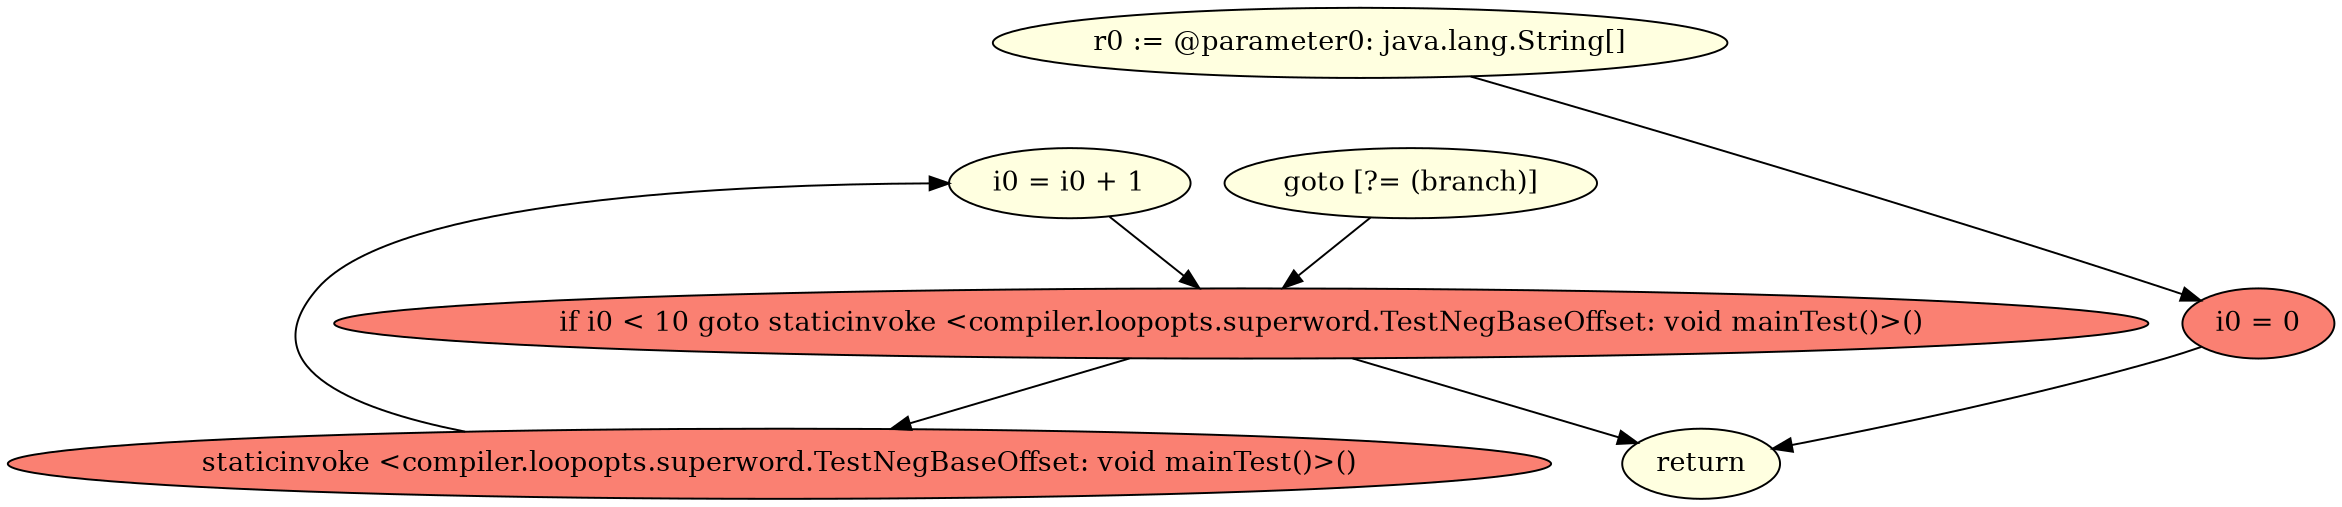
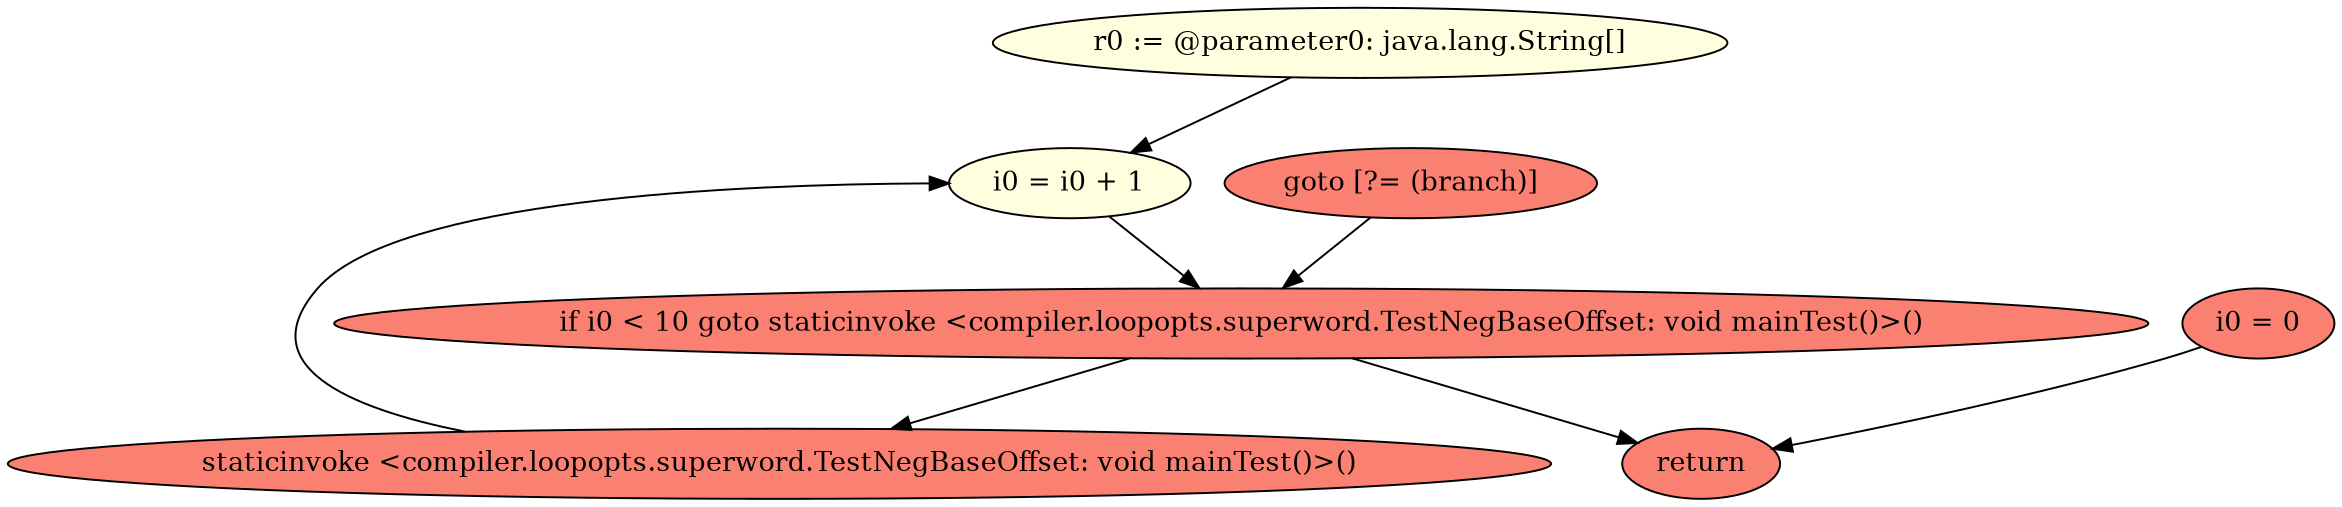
edge "r0 := @parameter0: java.lang.String[]" -> "i0 = 0": now "r0 := @parameter0: java.lang.String[]" -> "i0 = i0 + 1"
node "goto [?= (branch)]": fillcolor lightyellow -> salmon
node "return": fillcolor lightyellow -> salmon
